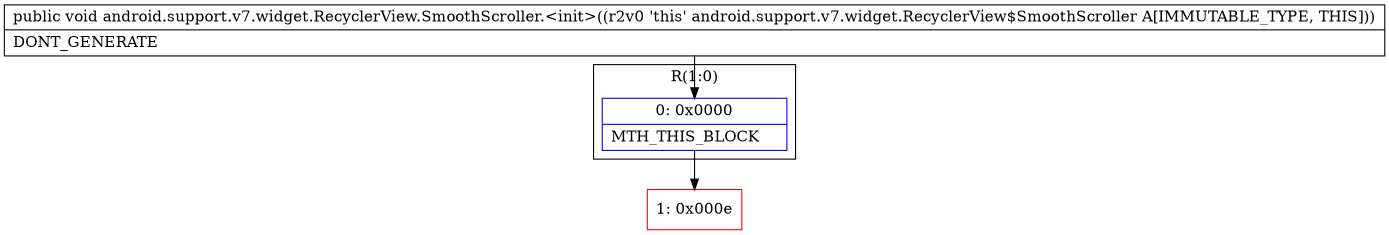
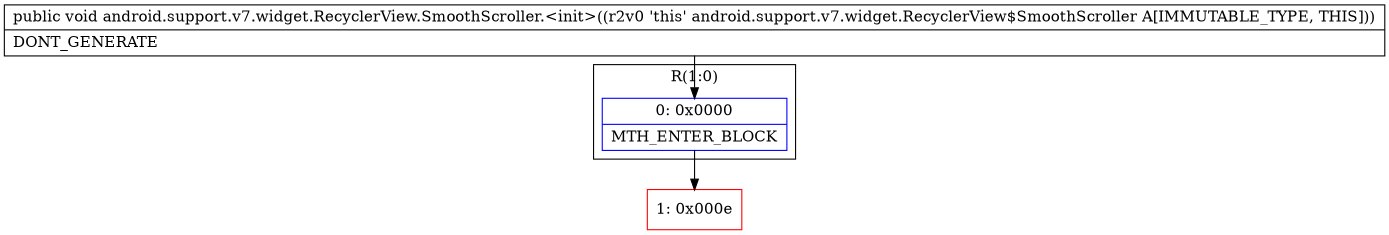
node "0: 0x0000": text "MTH_THIS_BLOCK" -> "MTH_ENTER_BLOCK"
